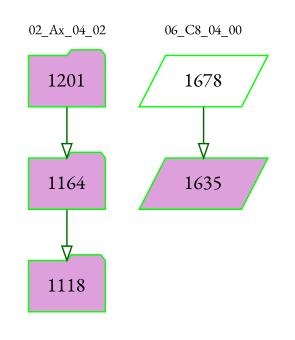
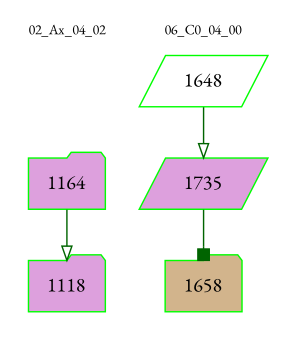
cluster "06_C8_04_00": label "06_C8_04_00" -> "06_C0_04_00"
node "1201": removed
node "1678": label "1678" -> "1648"
node "1635": label "1635" -> "1735"
node "1658": added
